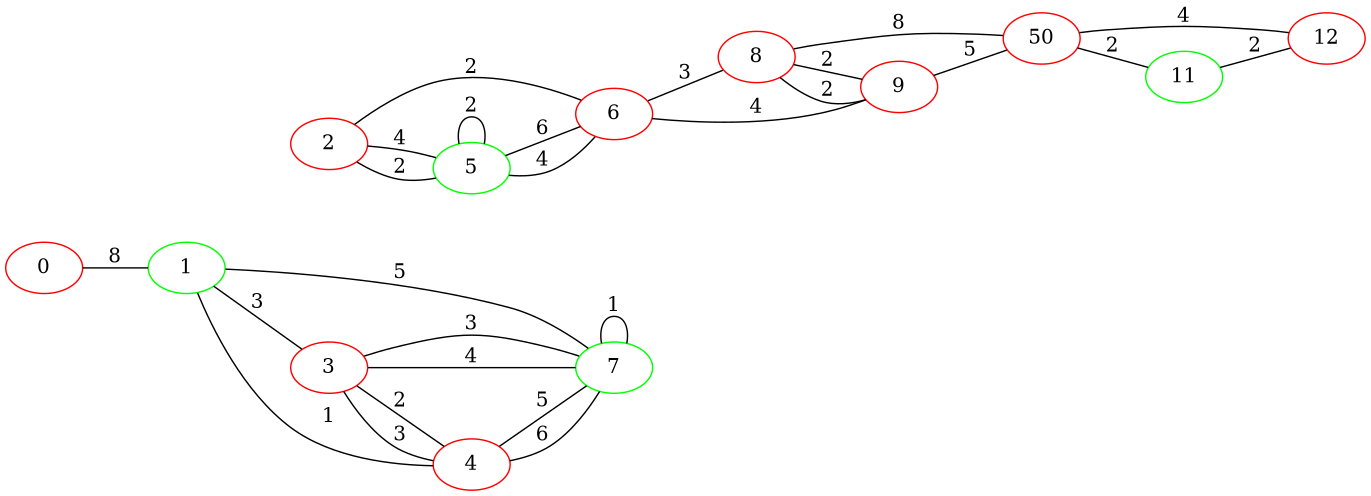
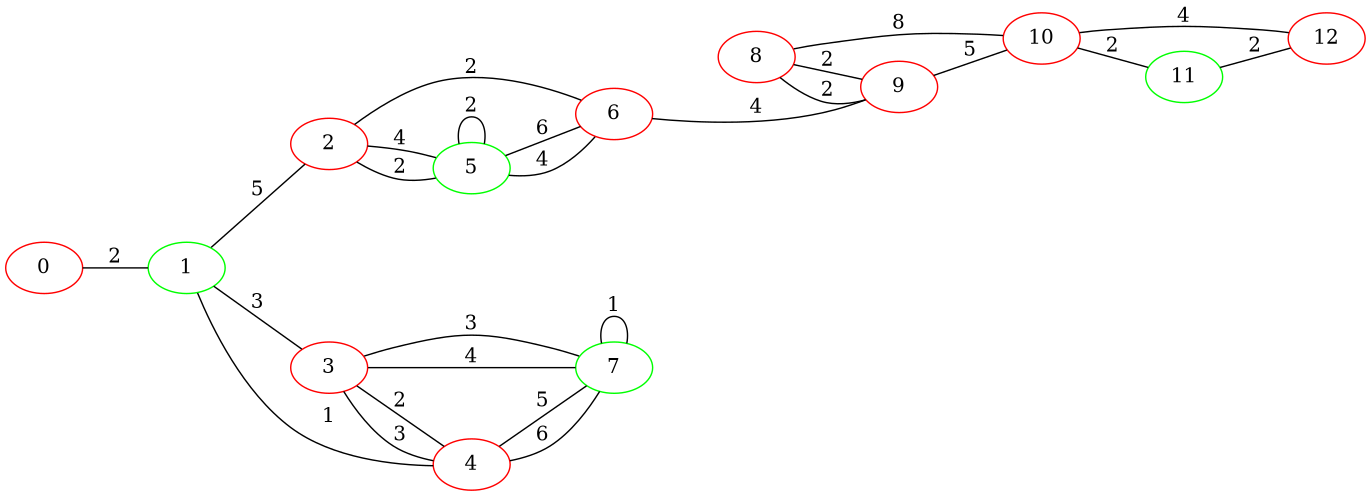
node "50": label "50" -> "10"
edge "8" -- "6": removed, label "3"
edge "0" -- "1": label "8" -> "2"
edge "1" -- "7": now "1" -- "2"
